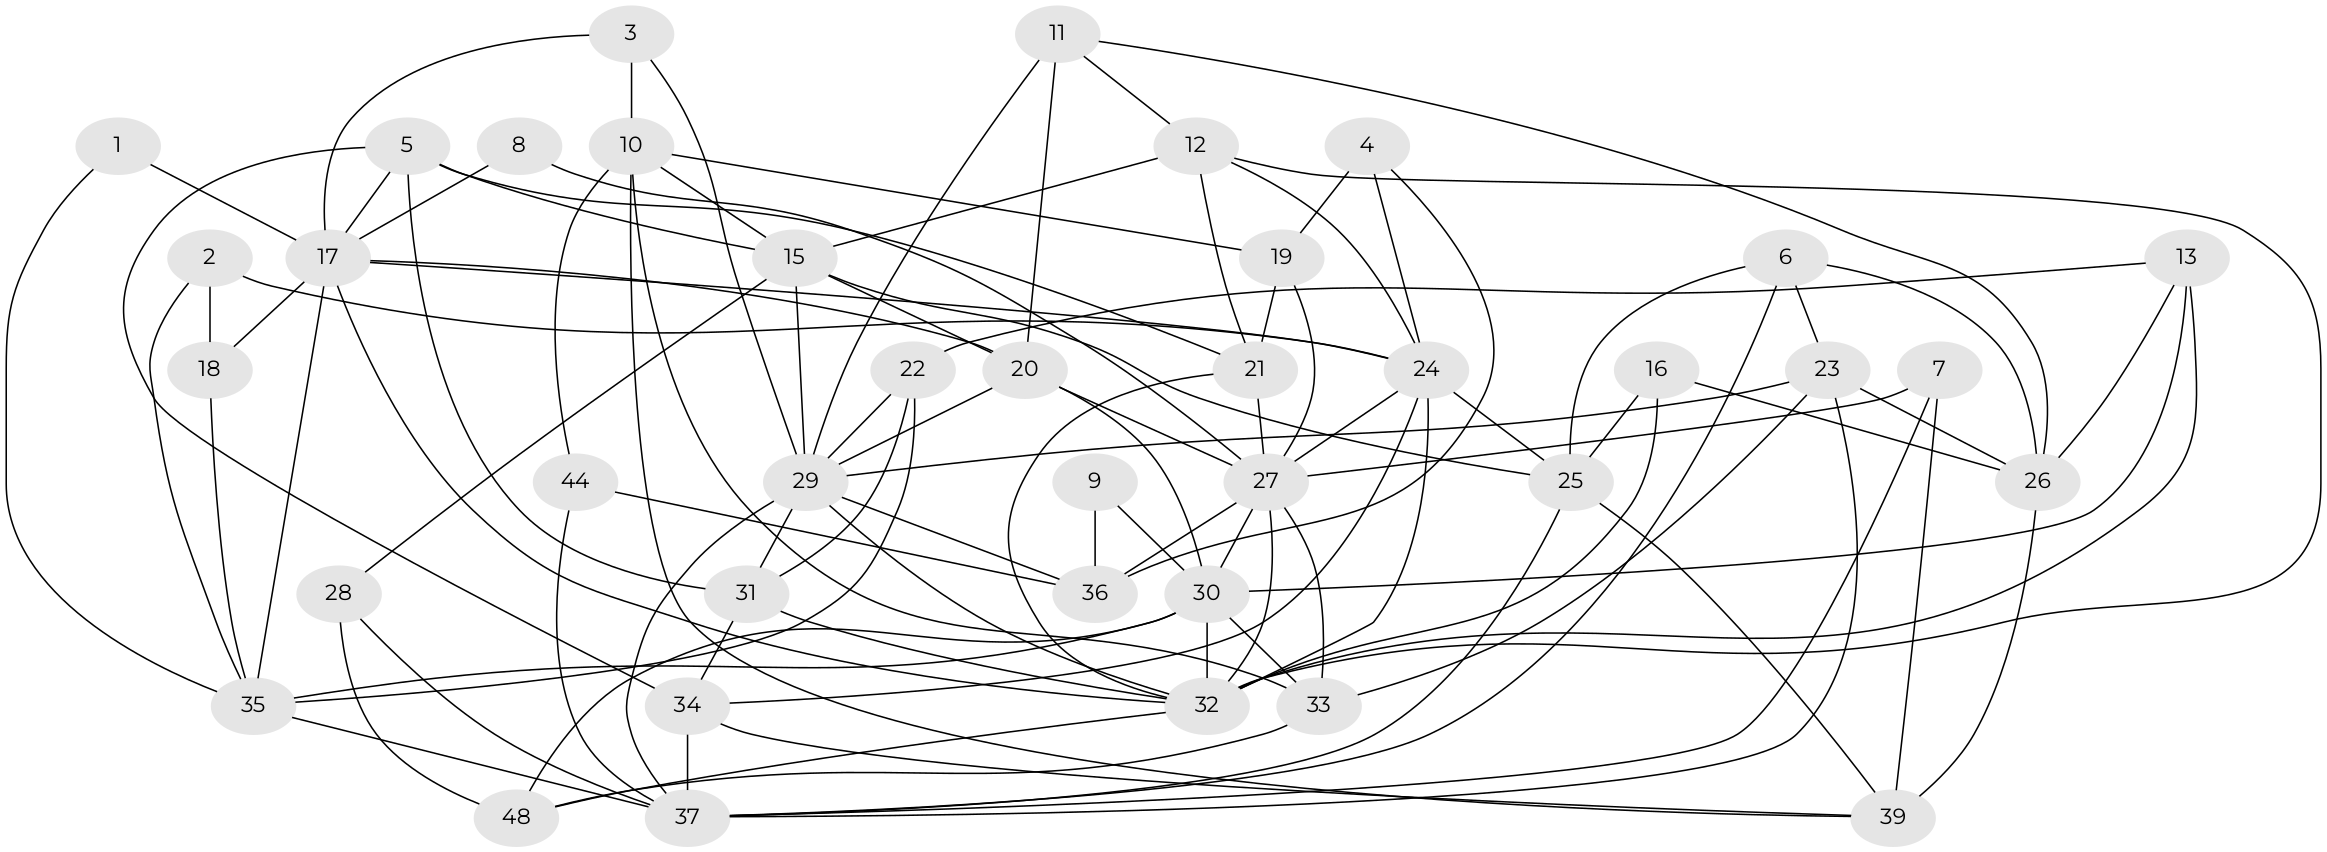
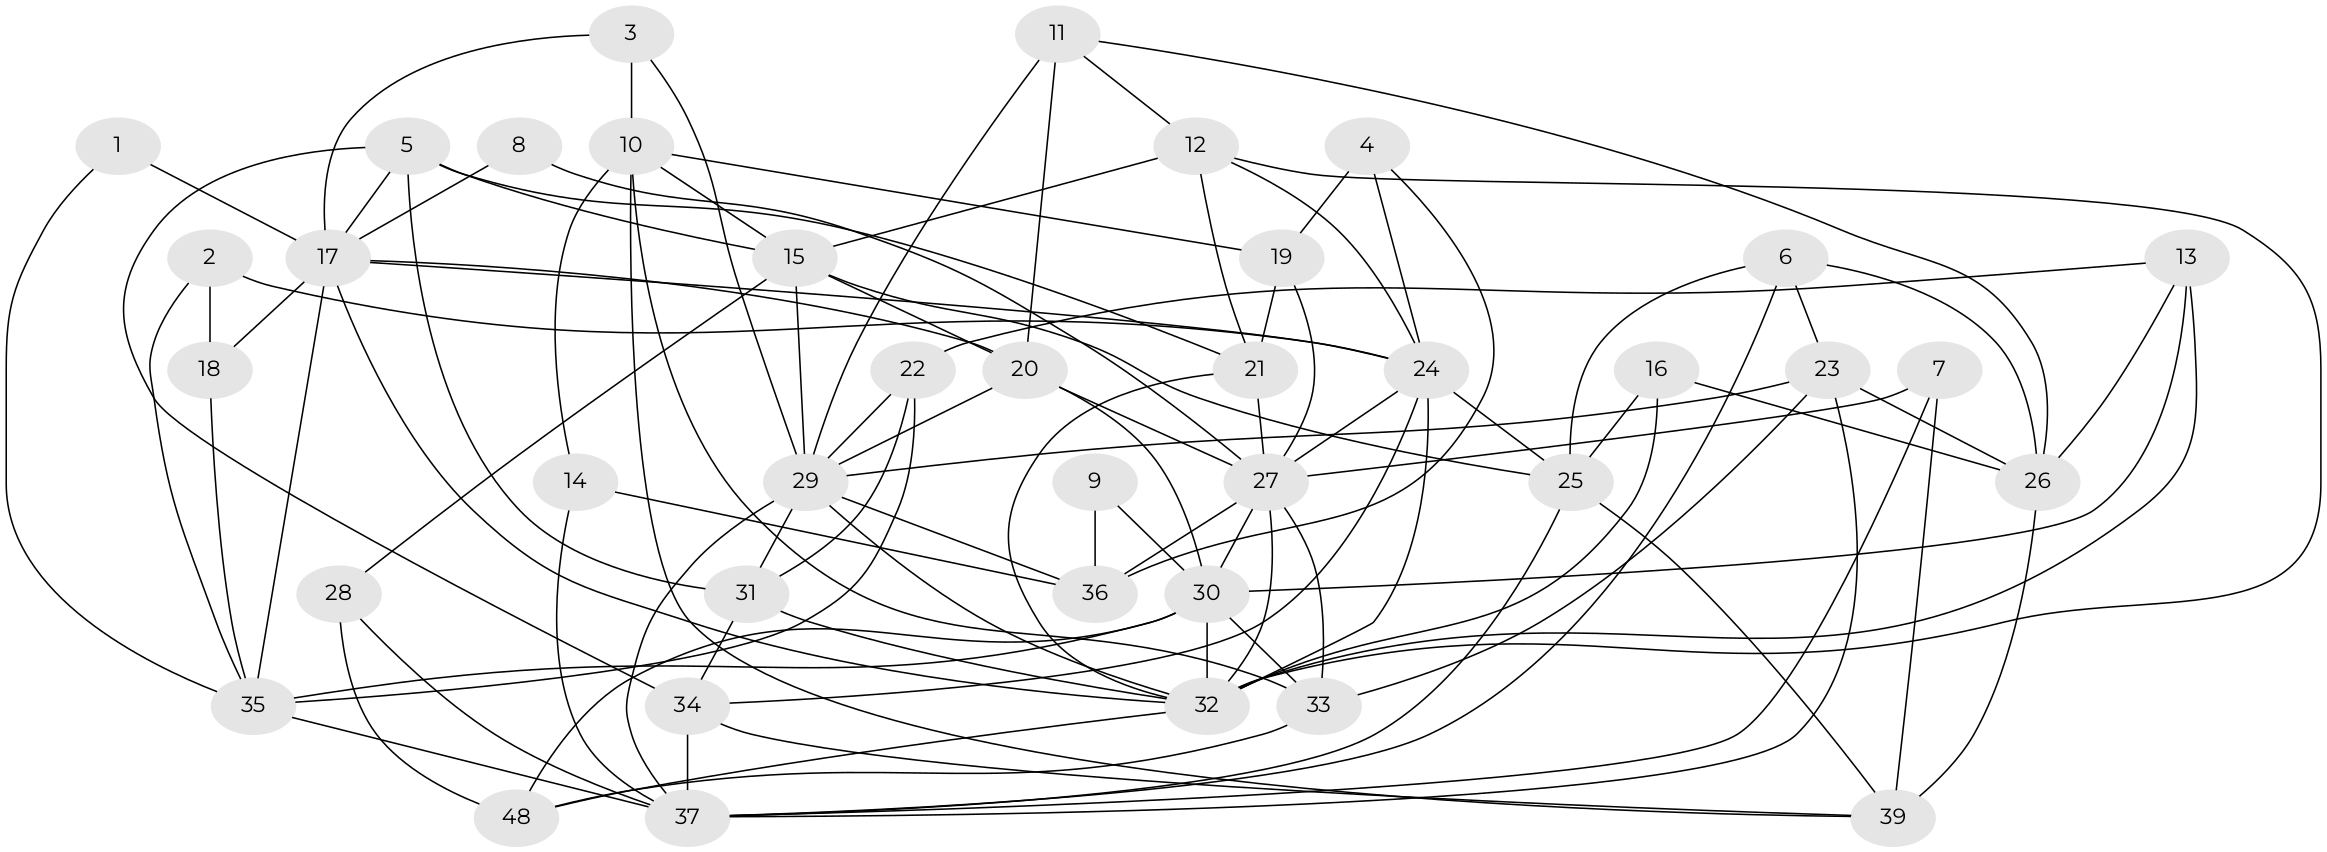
node "44": label "44" -> "14"
